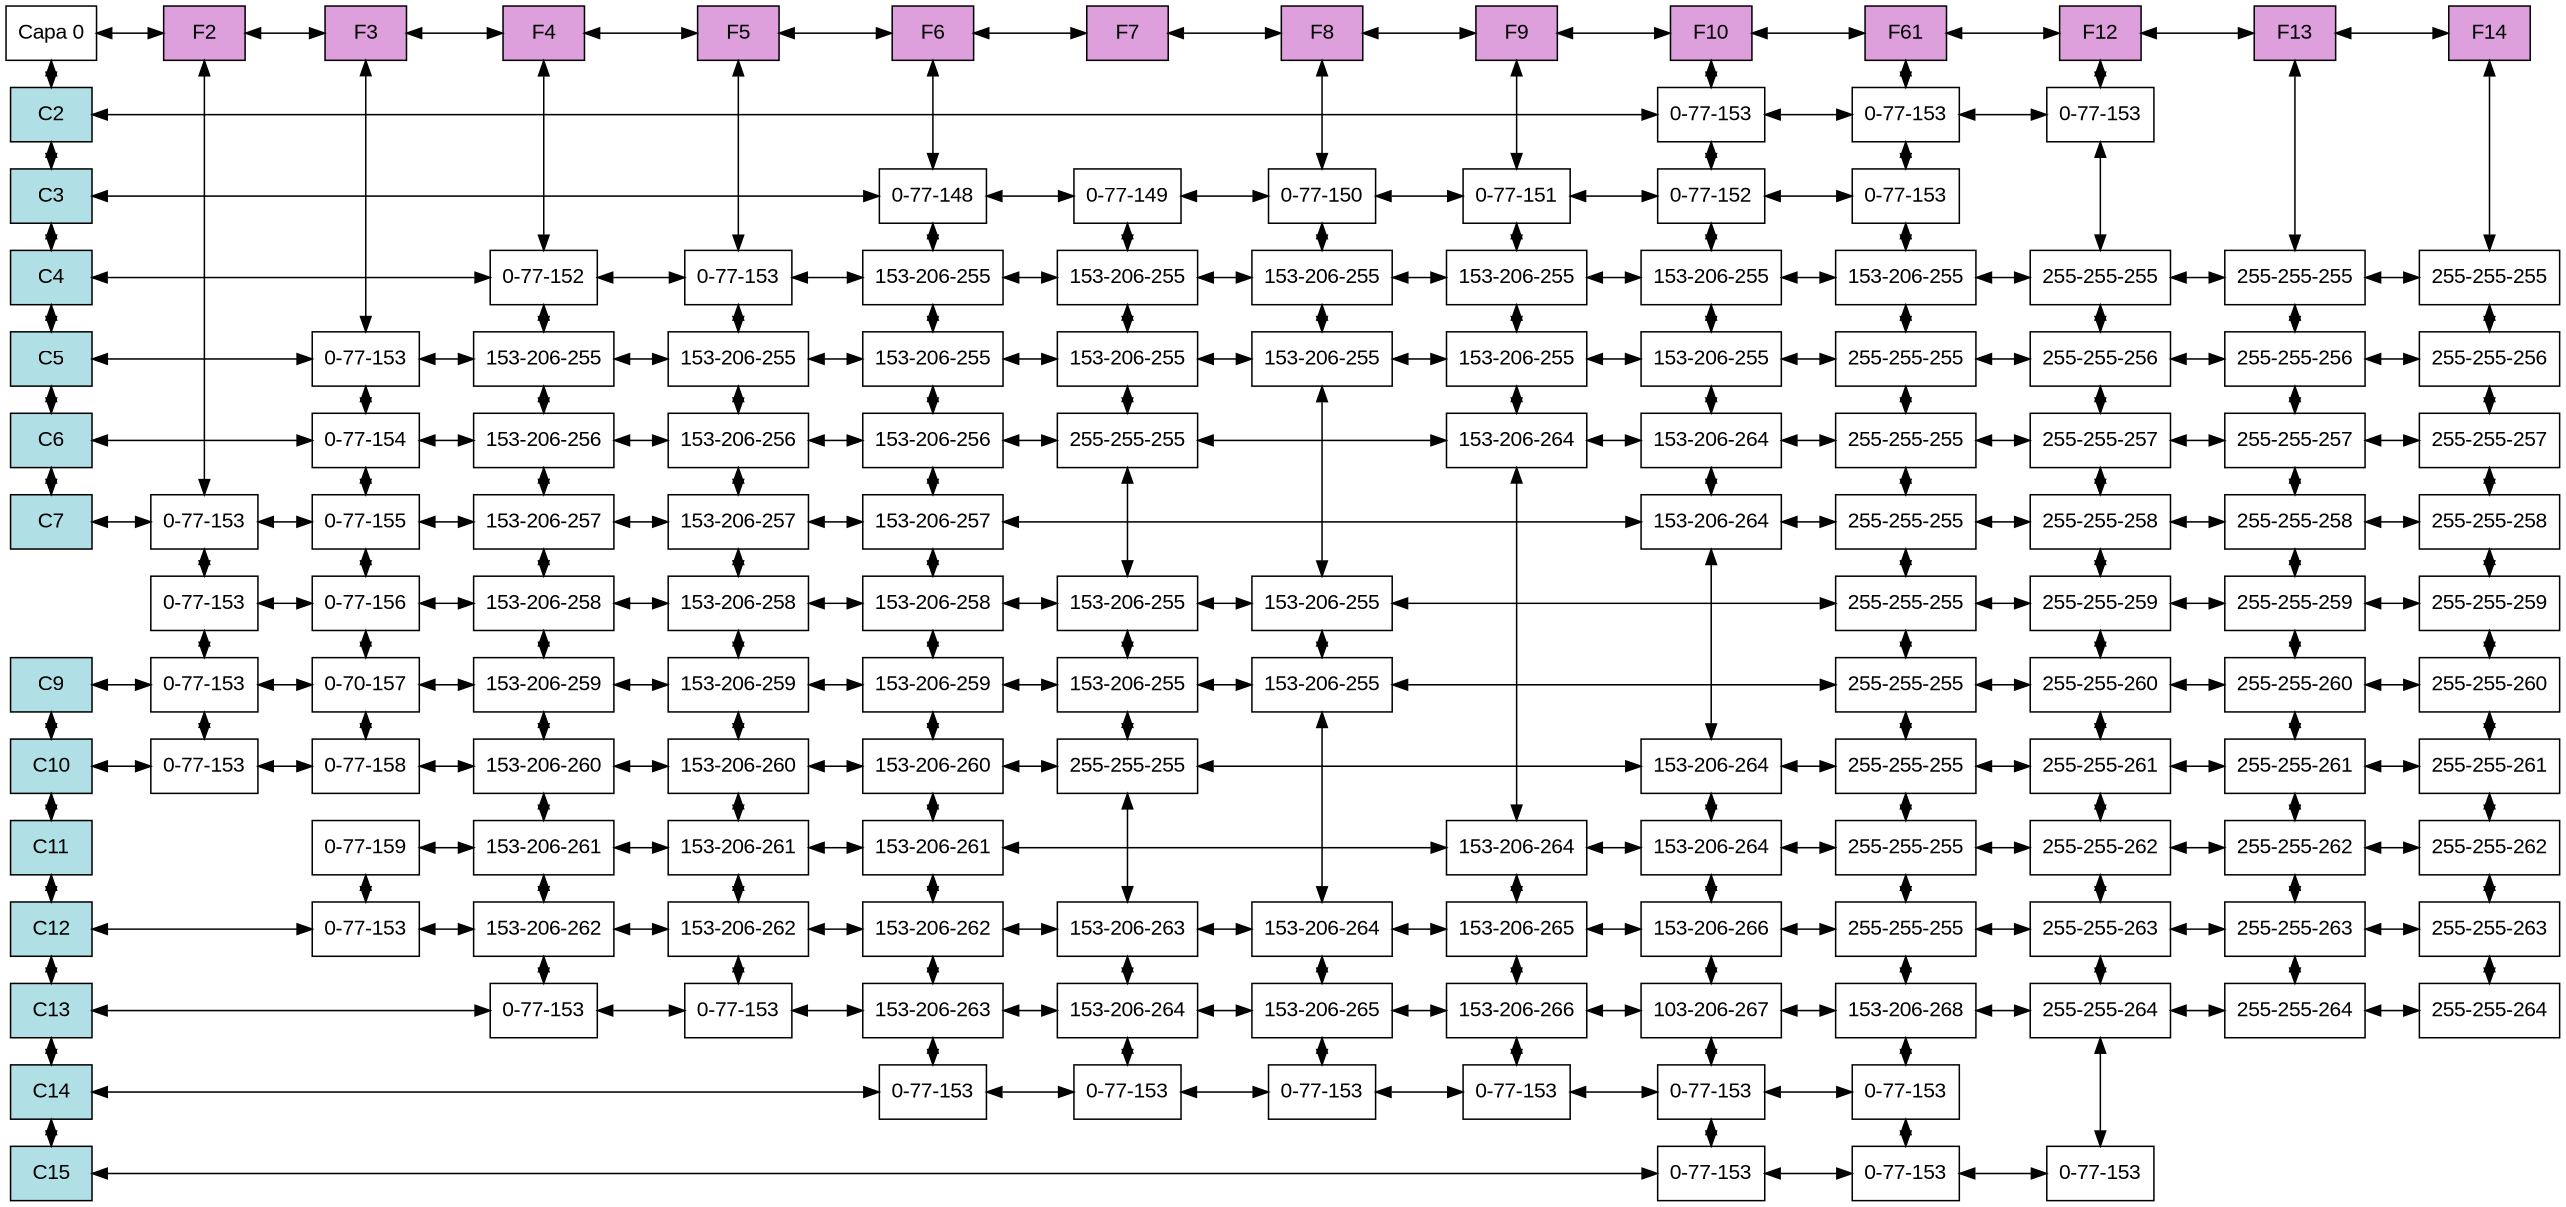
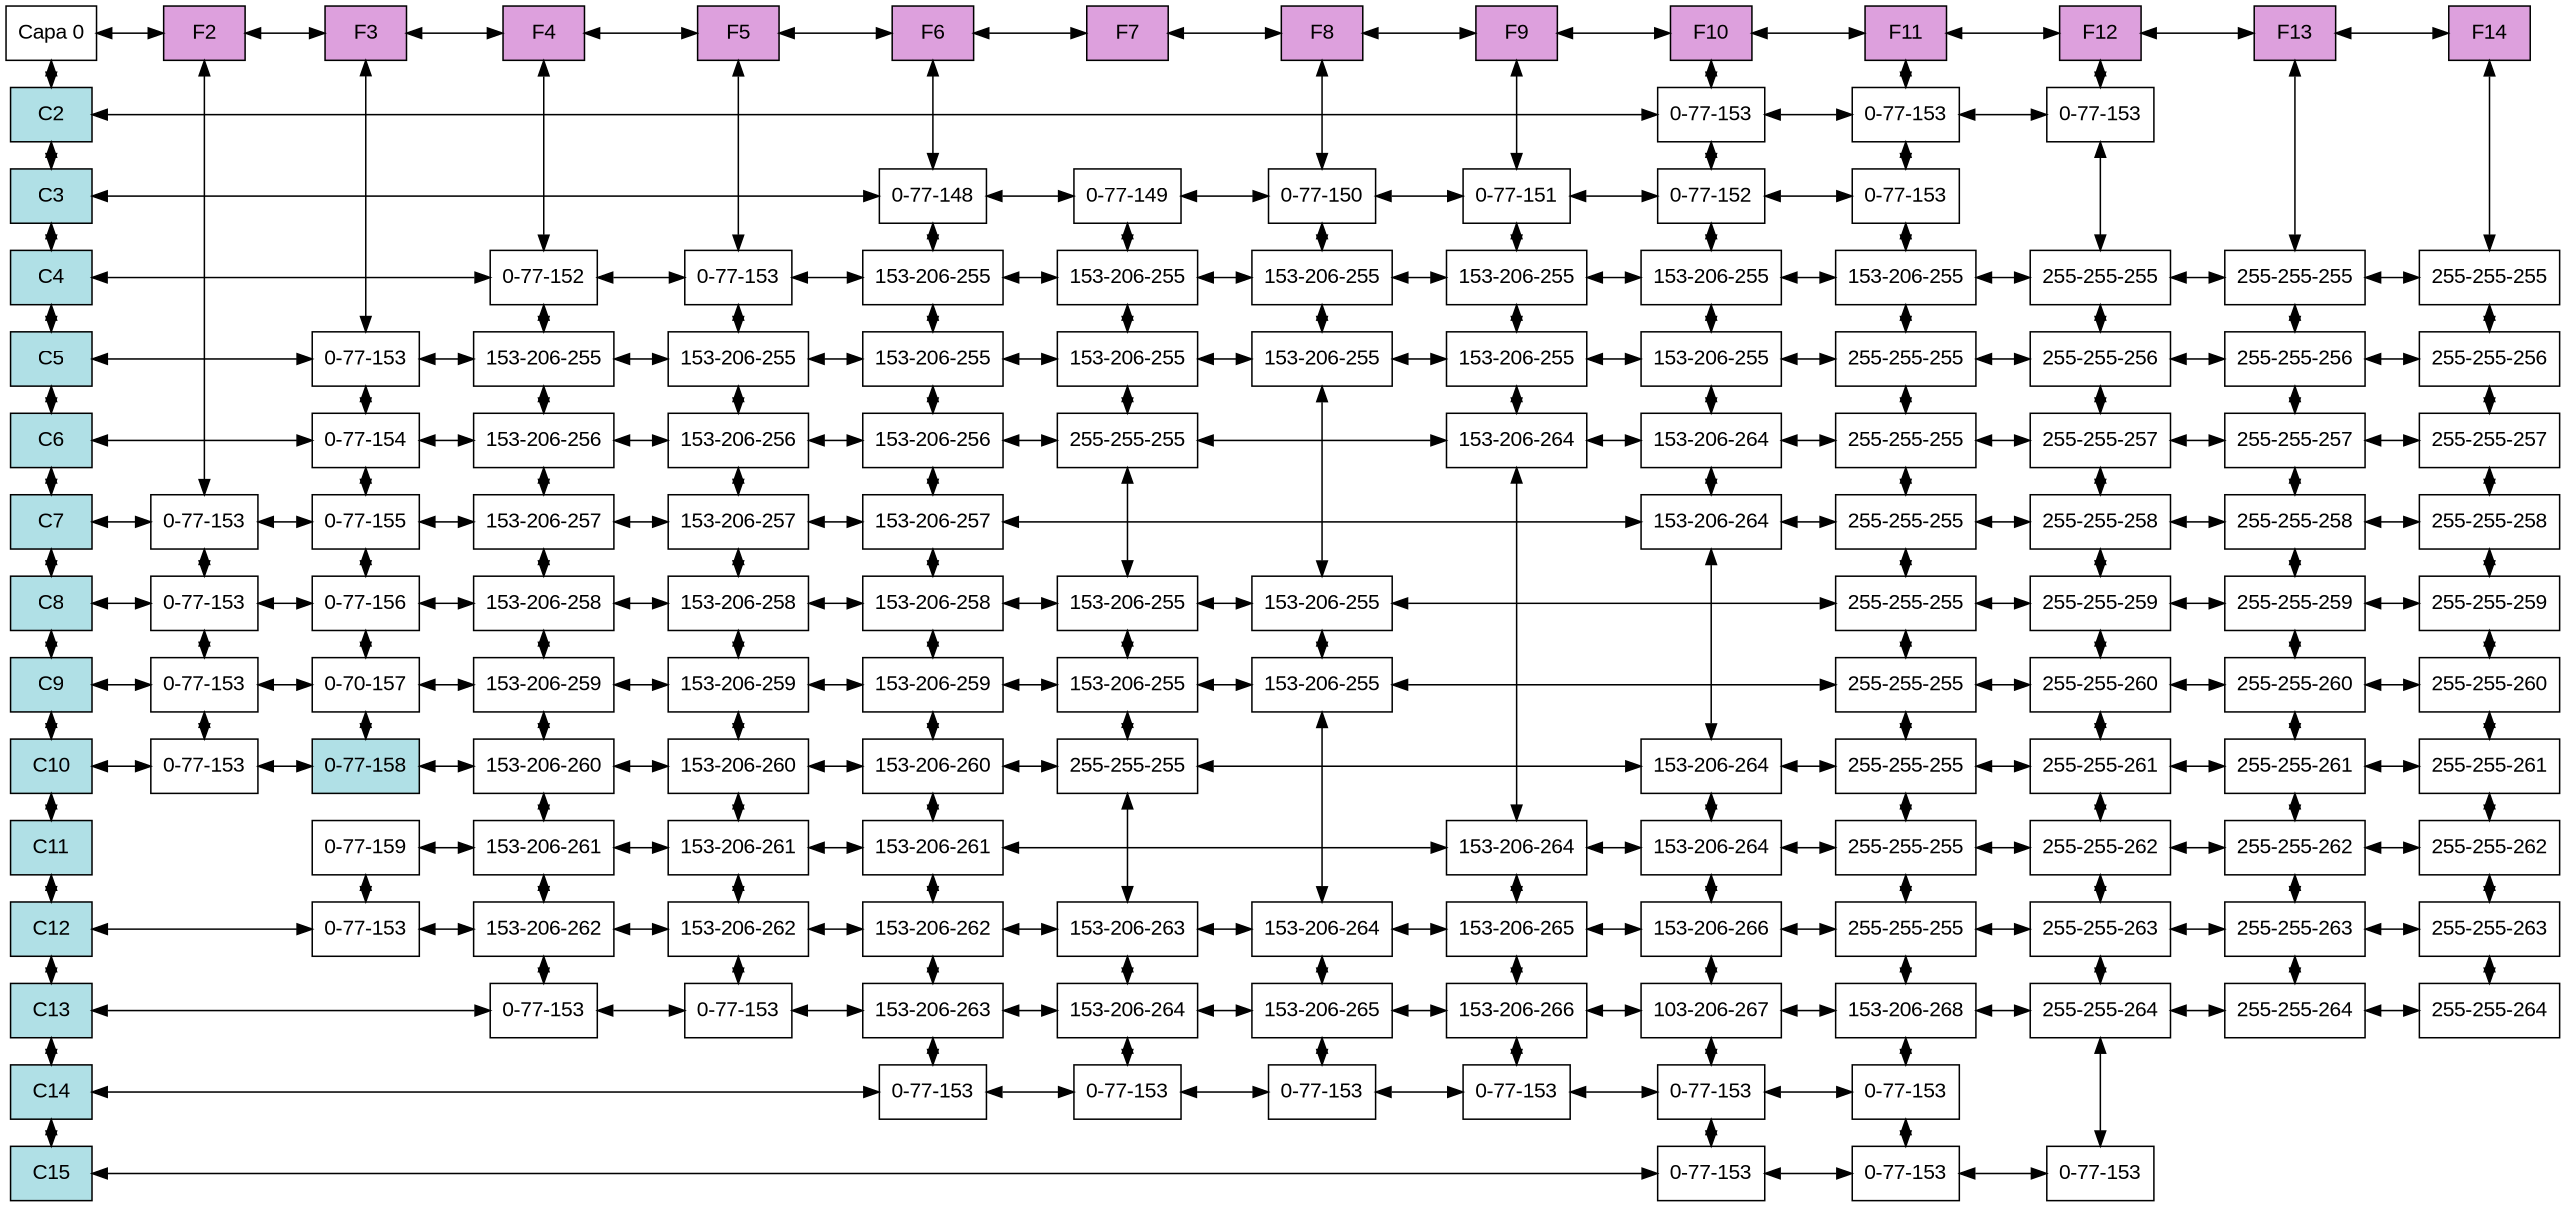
node "F61": label "F61" -> "F11"
node "C8": added
node "0-77-158": fillcolor white -> powderblue
